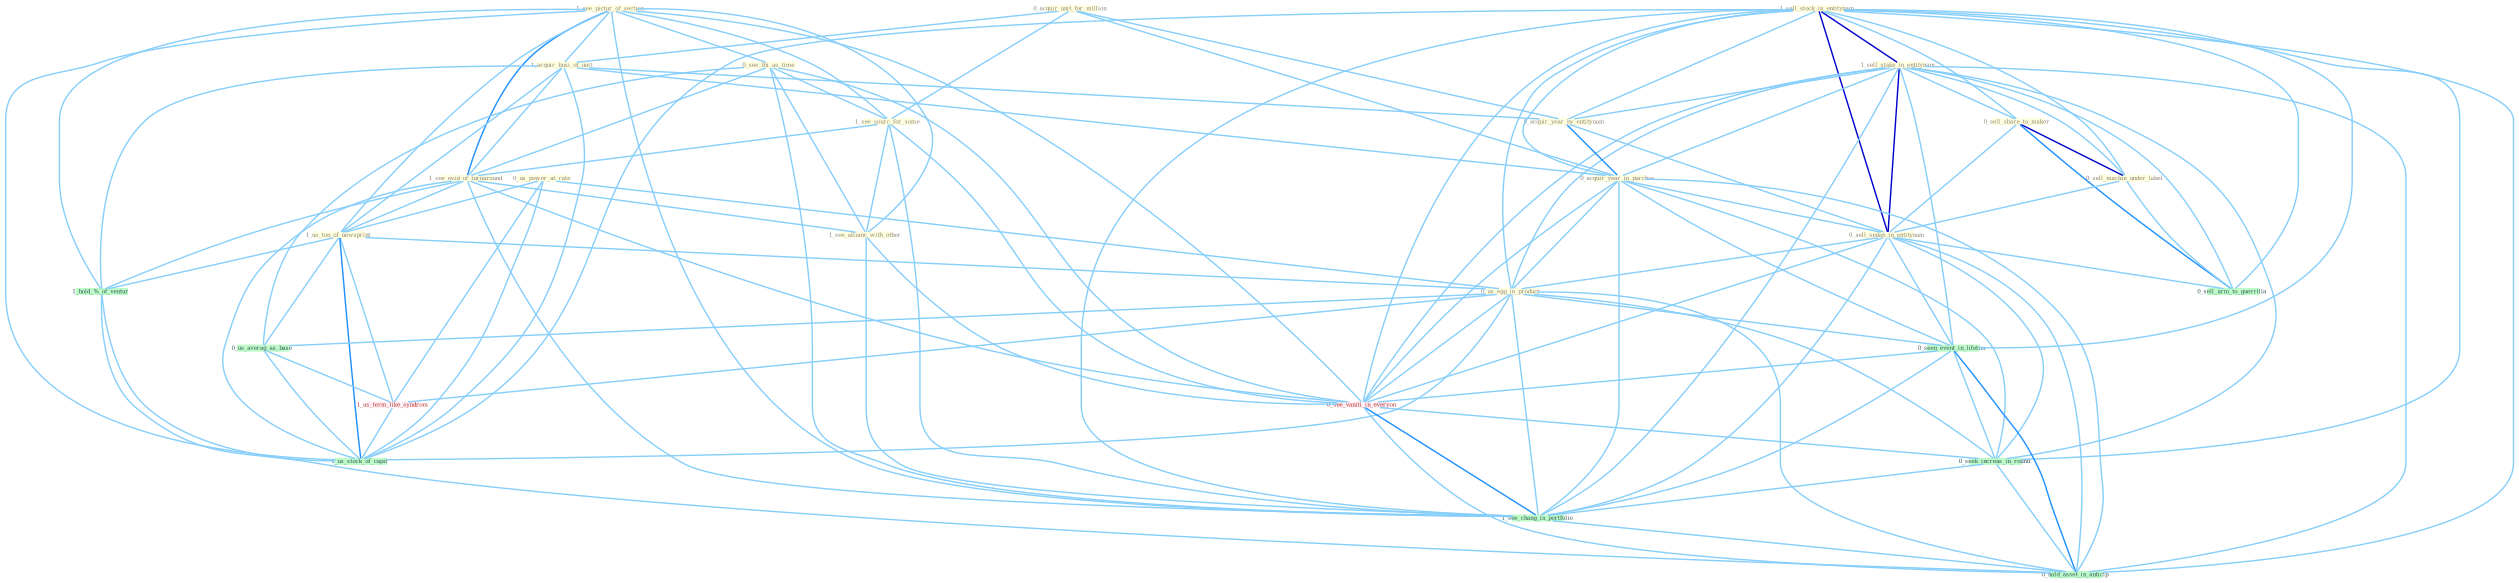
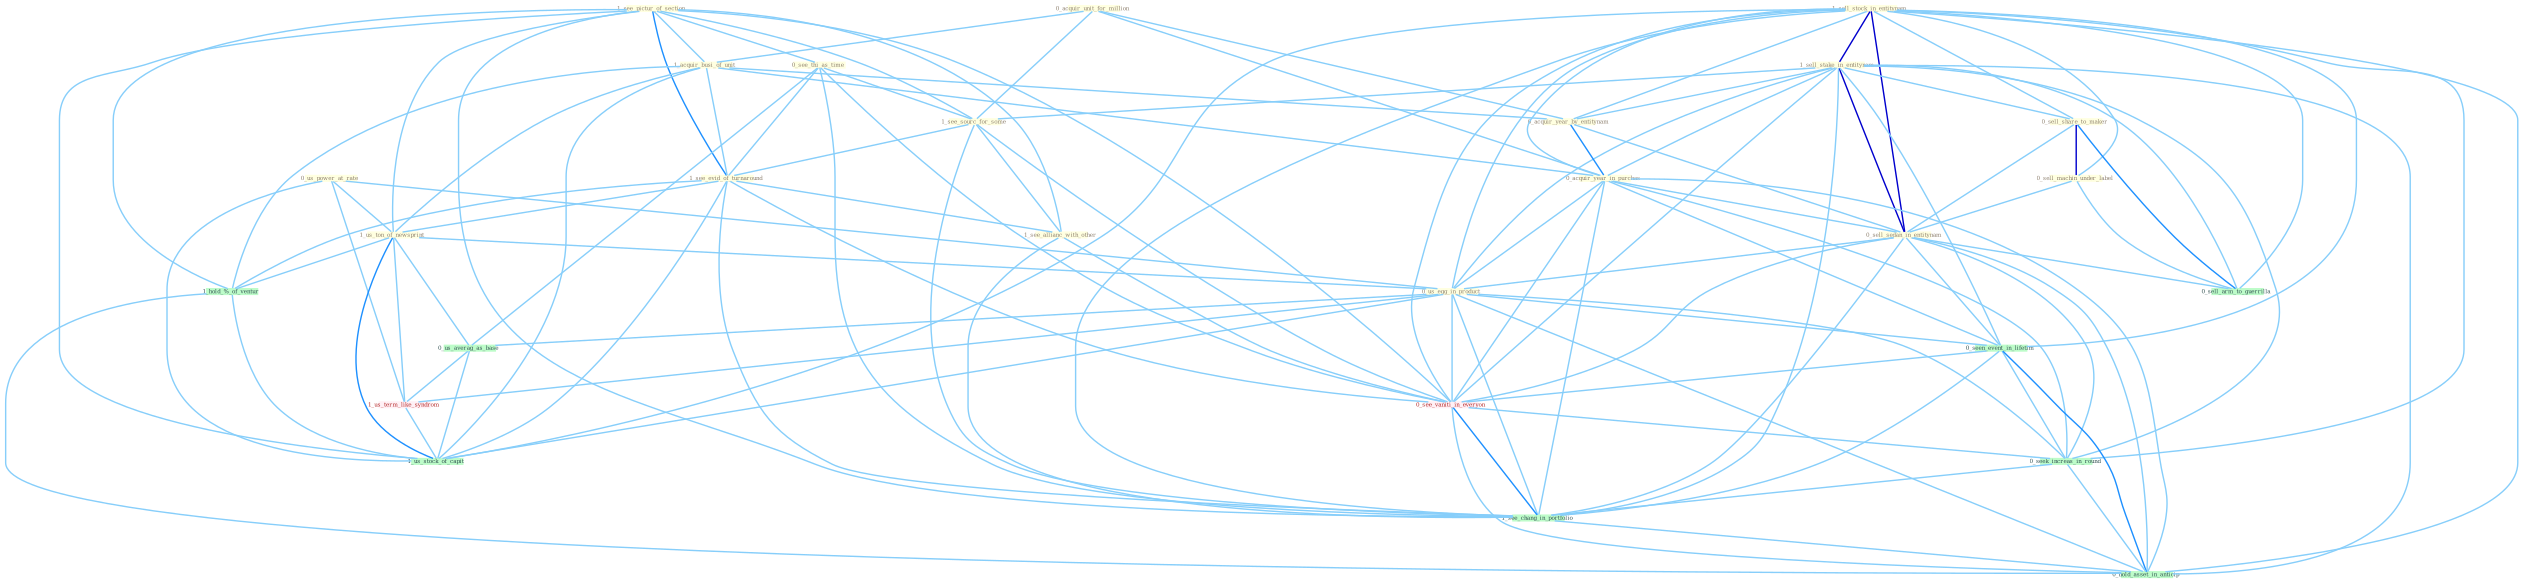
edge "1_sell_stake_in_entitynam" -- "0_sell_machin_under_label": now "1_sell_stake_in_entitynam" -- "1_see_sourc_for_some"
edge "0_see_thi_as_time" -- "1_see_allianc_with_other": removed
